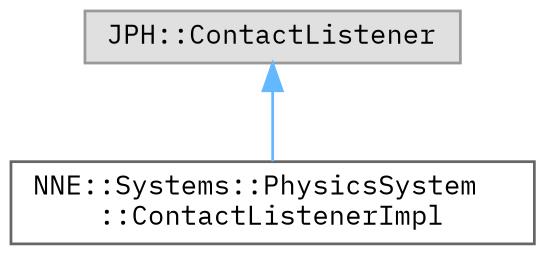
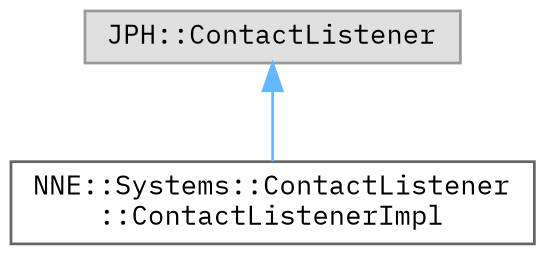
node "NNE::Systems::PhysicsSystem ::ContactListenerImpl": label "NNE::Systems::PhysicsSystem ::ContactListenerImpl" -> "NNE::Systems::ContactListener ::ContactListenerImpl"
